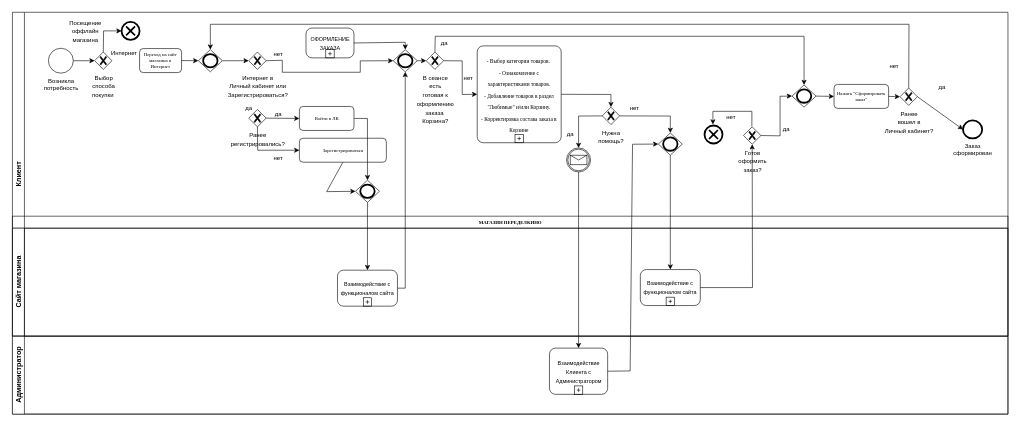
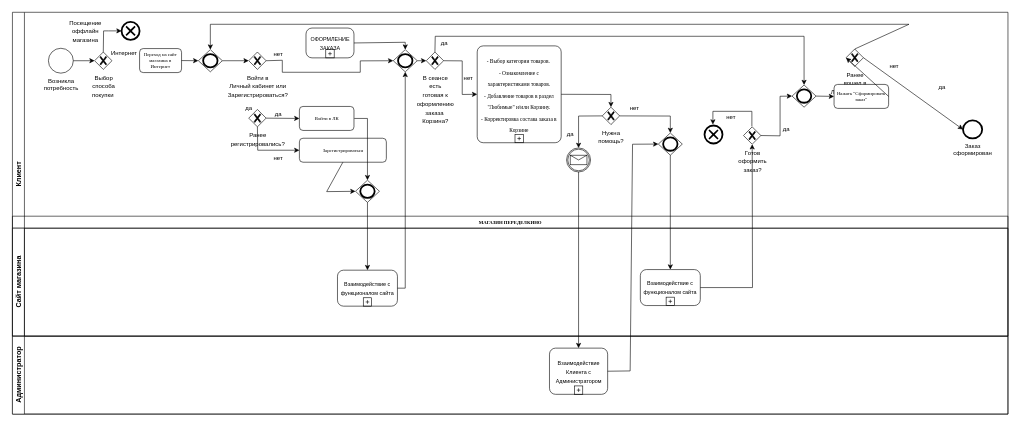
node "Интернет в Личный кабинет или Зарегистрироваться?": label "Интернет в Личный кабинет или Зарегистрироваться?" -> "Войти в Личный кабинет или Зарегистрироваться?"
node "Ранее вошел в Личный кабинет?": moved (909, 97) -> (855, 58)
